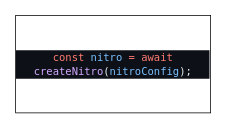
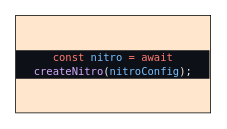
node "const nitro = await createNitro(nitroConfig);": fillcolor #ffffff -> #ffe6cc
